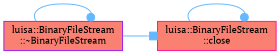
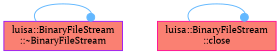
edge "luisa::BinaryFileStream ::~BinaryFileStream" -> "luisa::BinaryFileStream ::close": removed
